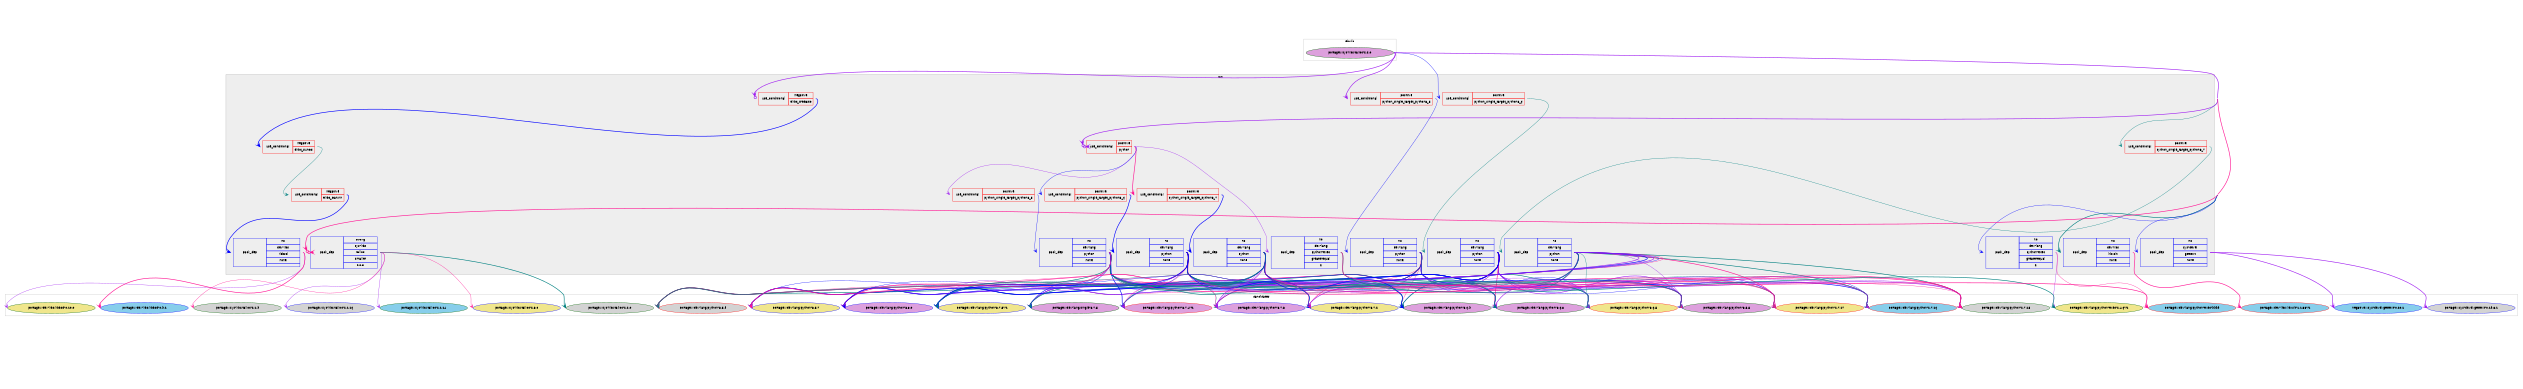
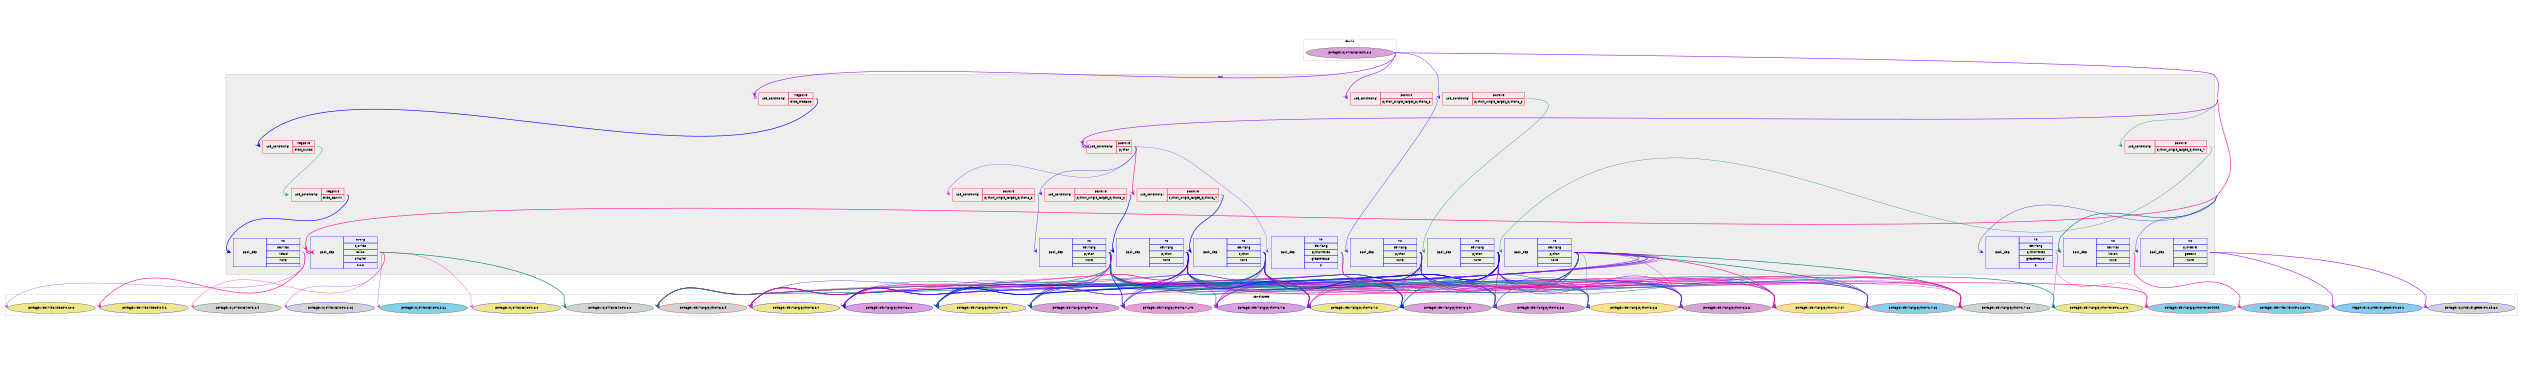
node "portage://dev-libs/libbsd-0.9.1": fillcolor skyblue -> khaki
